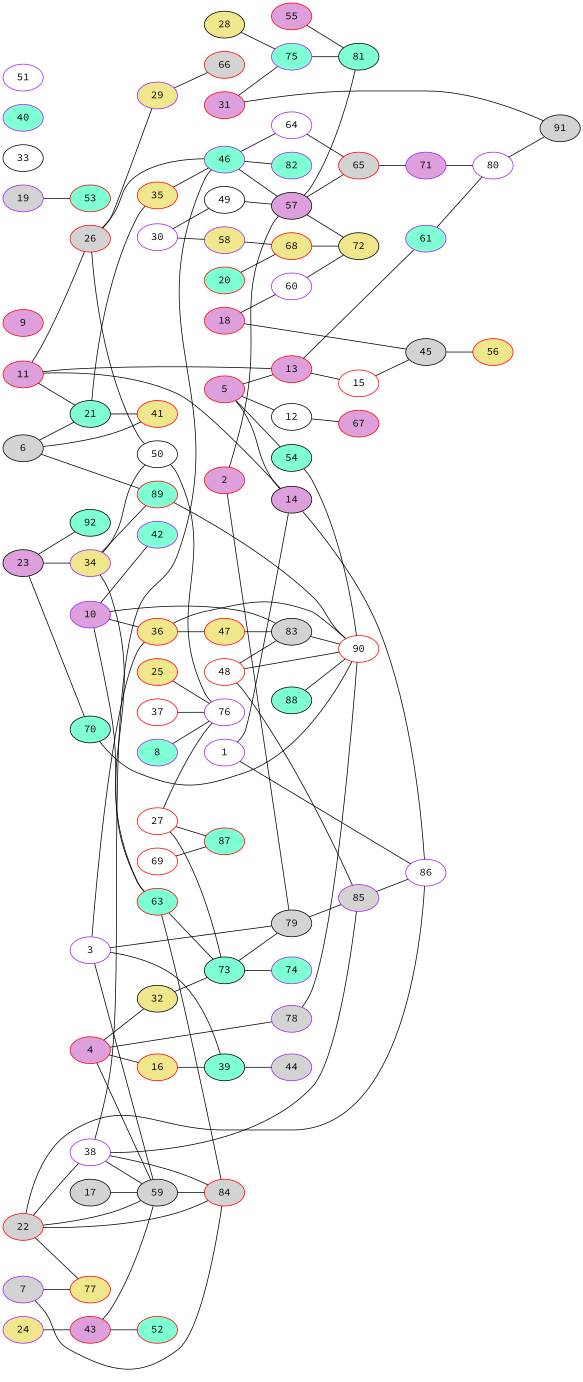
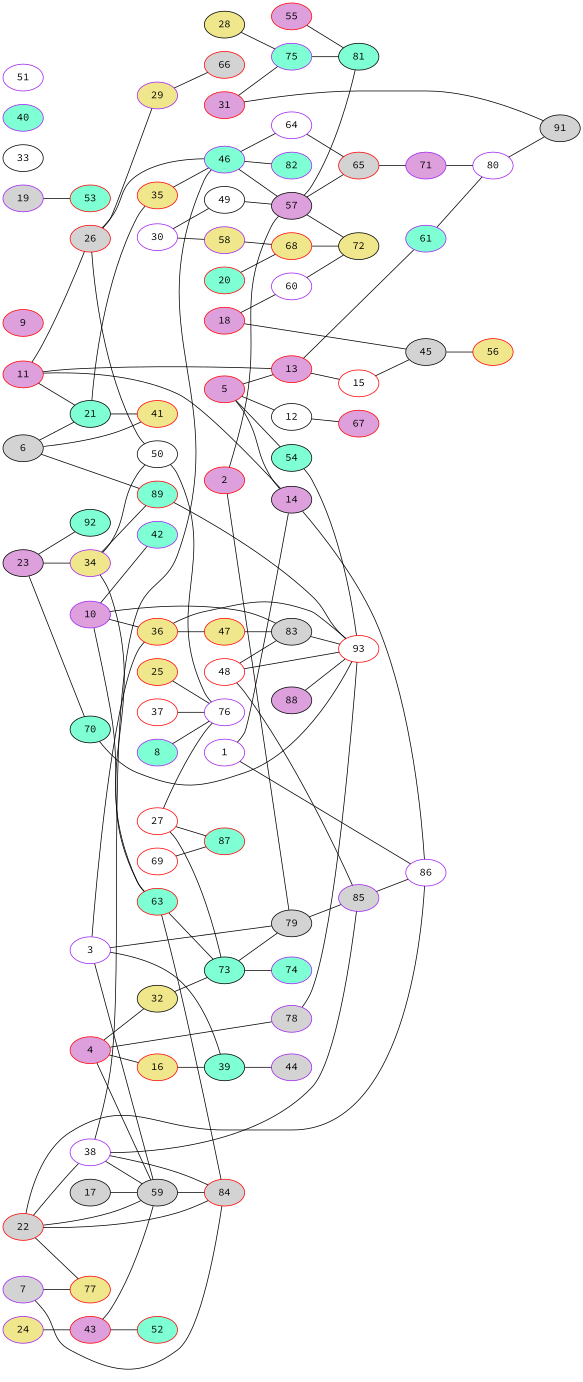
node "90": label "90" -> "93"
node "88": fillcolor aquamarine -> plum
